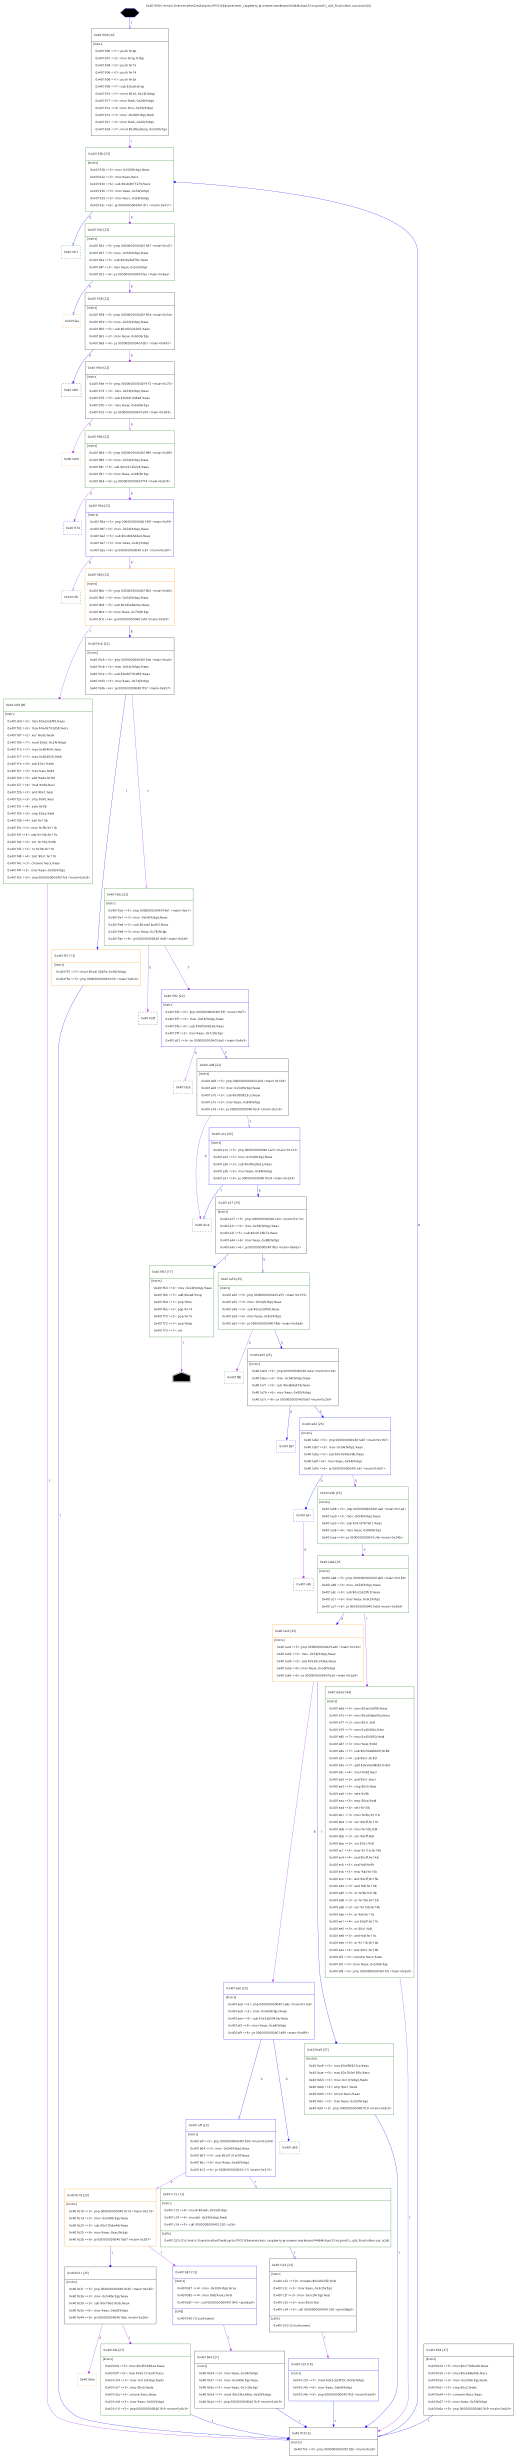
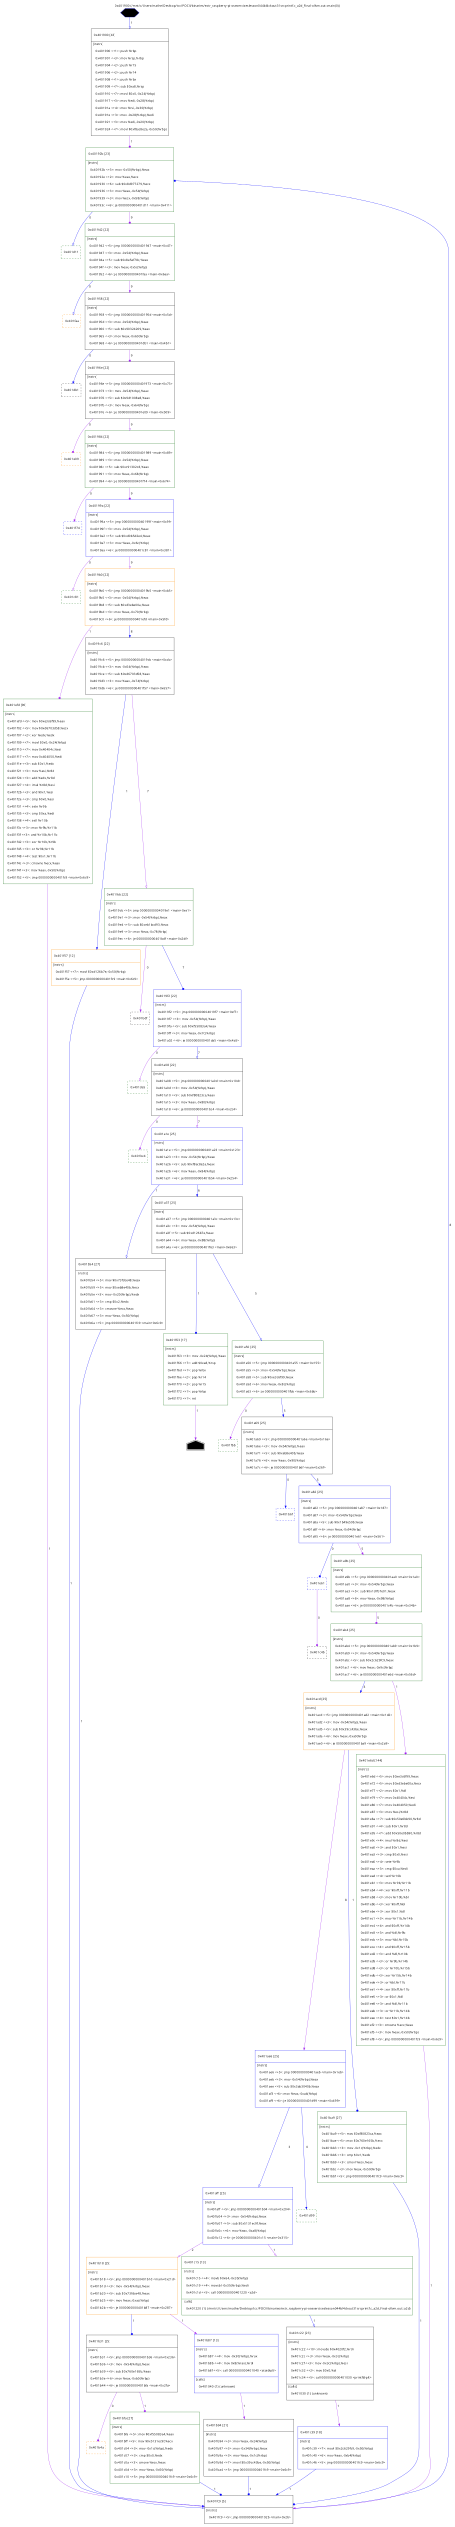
edge "0x4019dc [22]" -> "0x4019f2 [22]": color purple -> blue
edge "0x401a1e [25]" -> "0x401bc4": now "0x401a1e [25]" -> "0x401b54 [27]"
